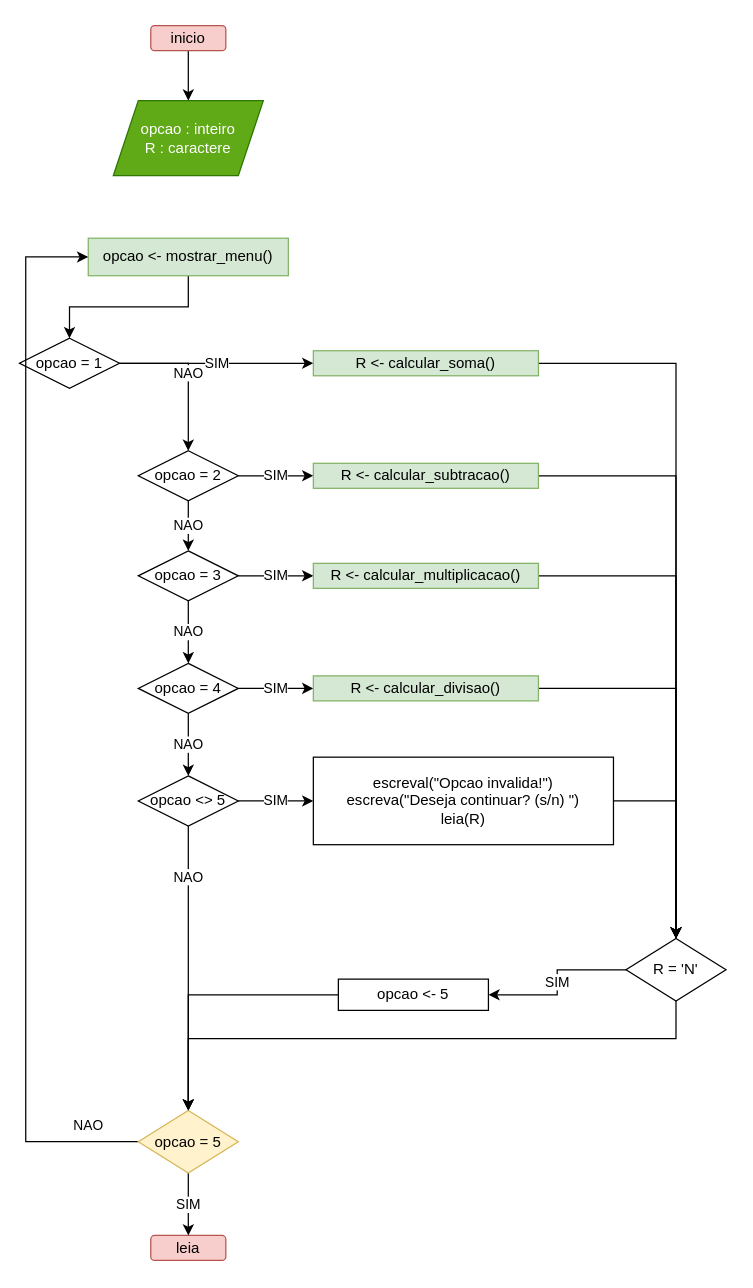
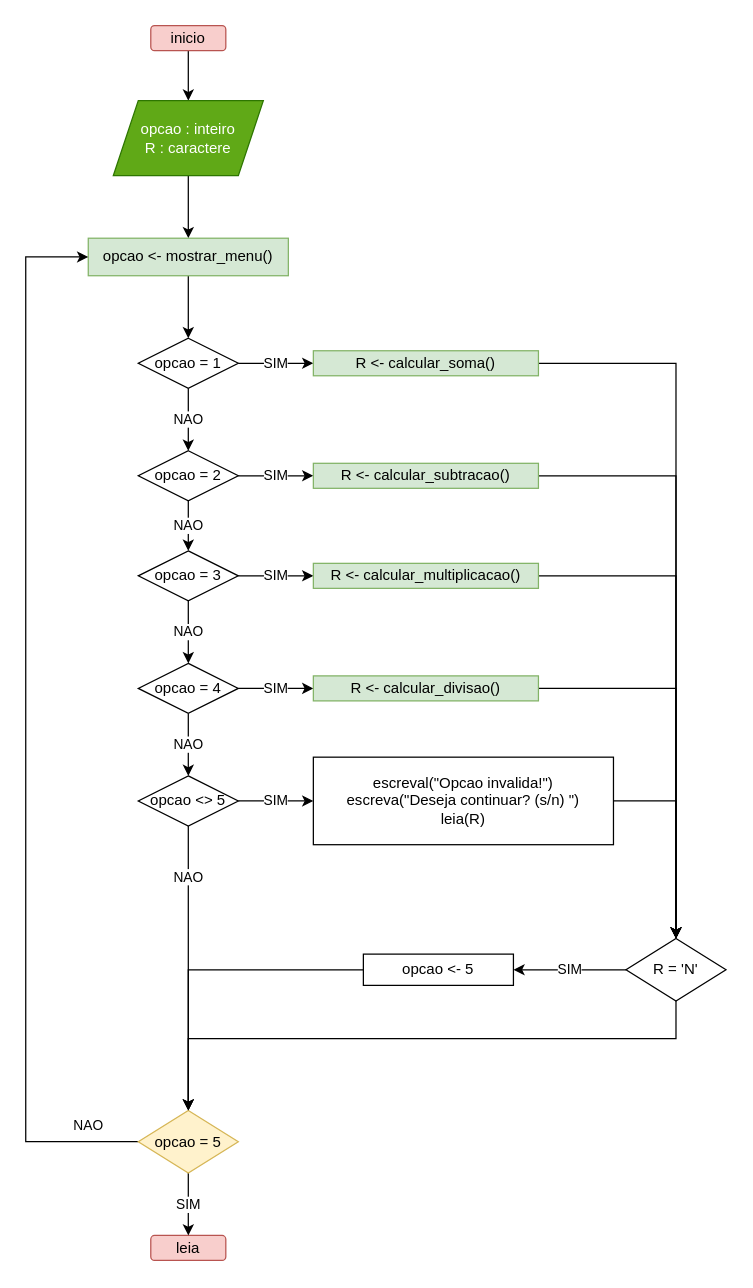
edge "opcao : inteiro R : caractere" -> "opcao <- mostrar_menu()": added
node "opcao = 1": moved (69, 363) -> (188, 363)
node "opcao <- 5": moved (413, 994) -> (438, 969)
